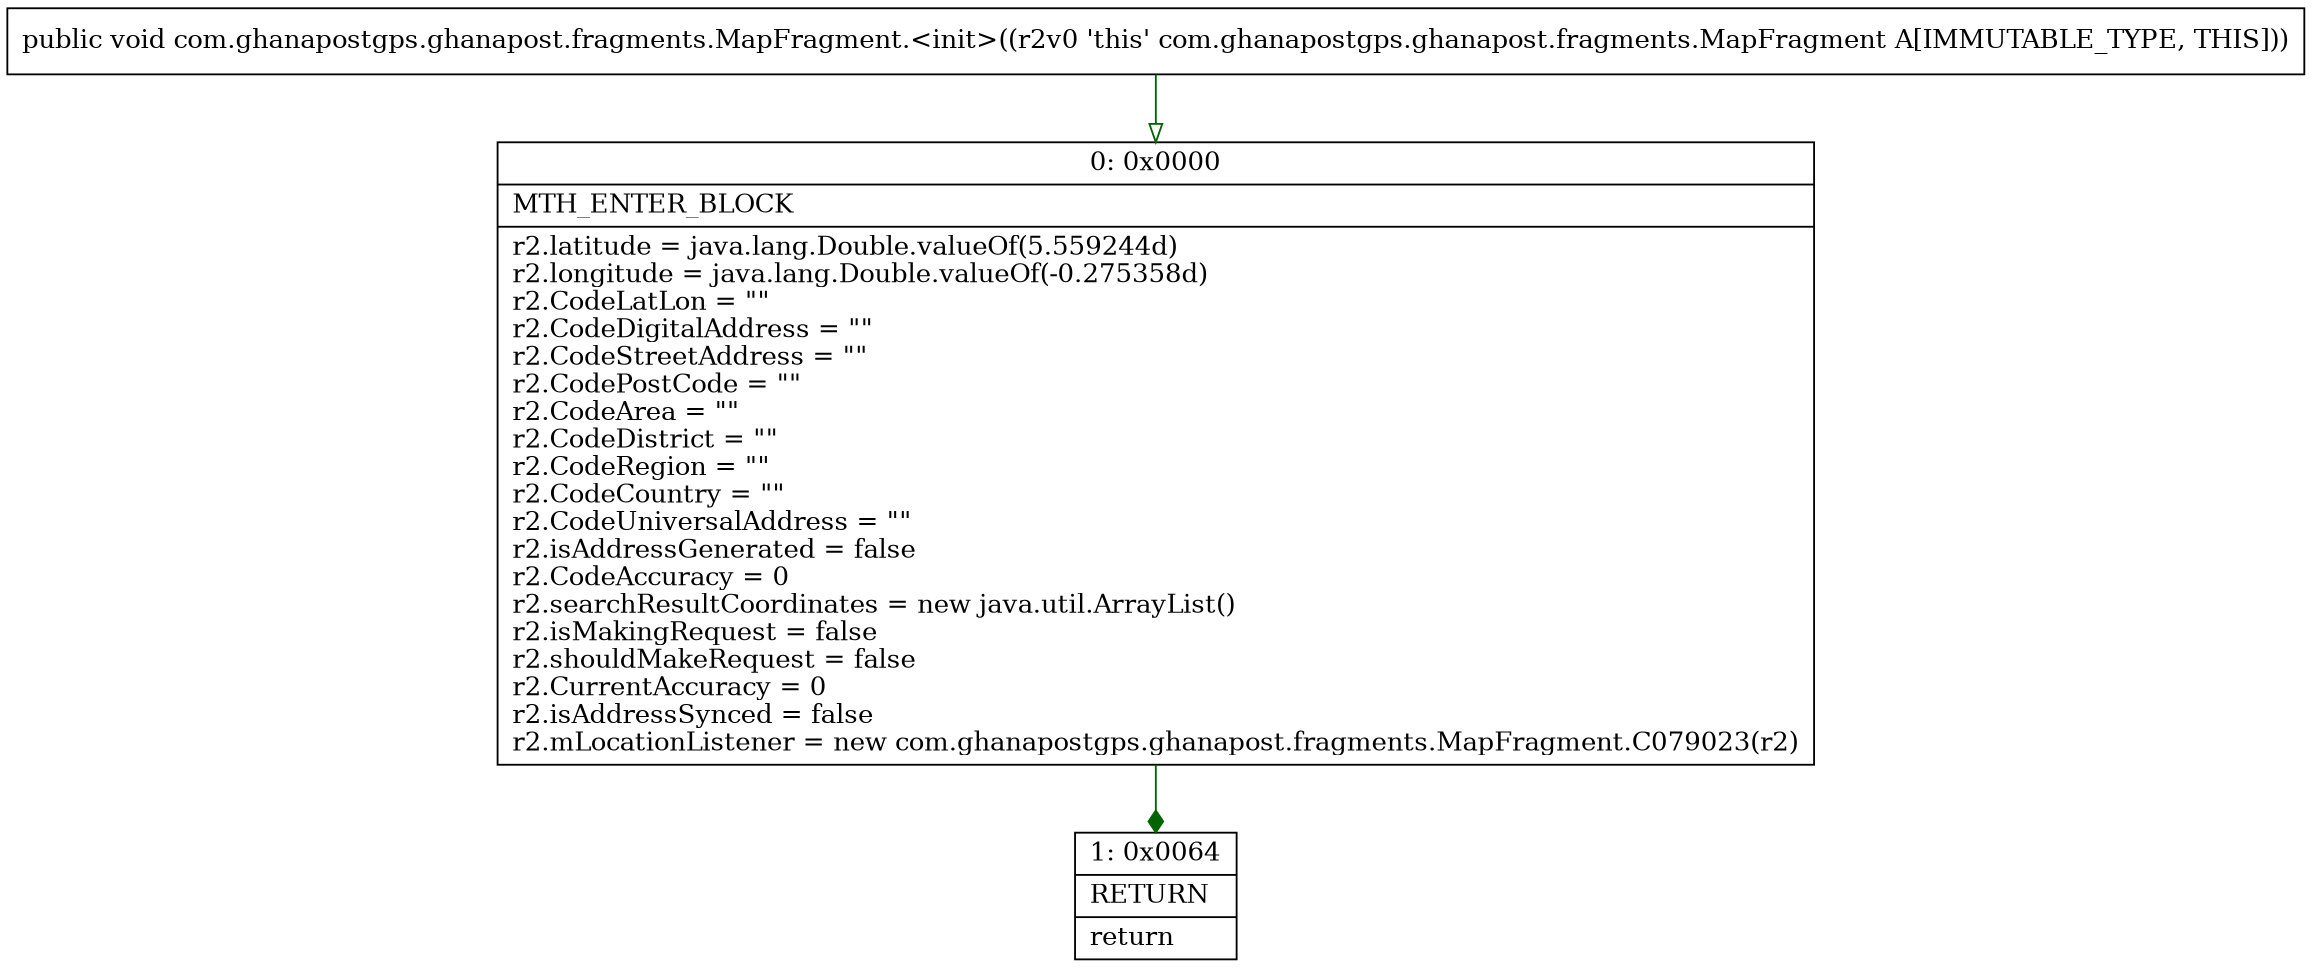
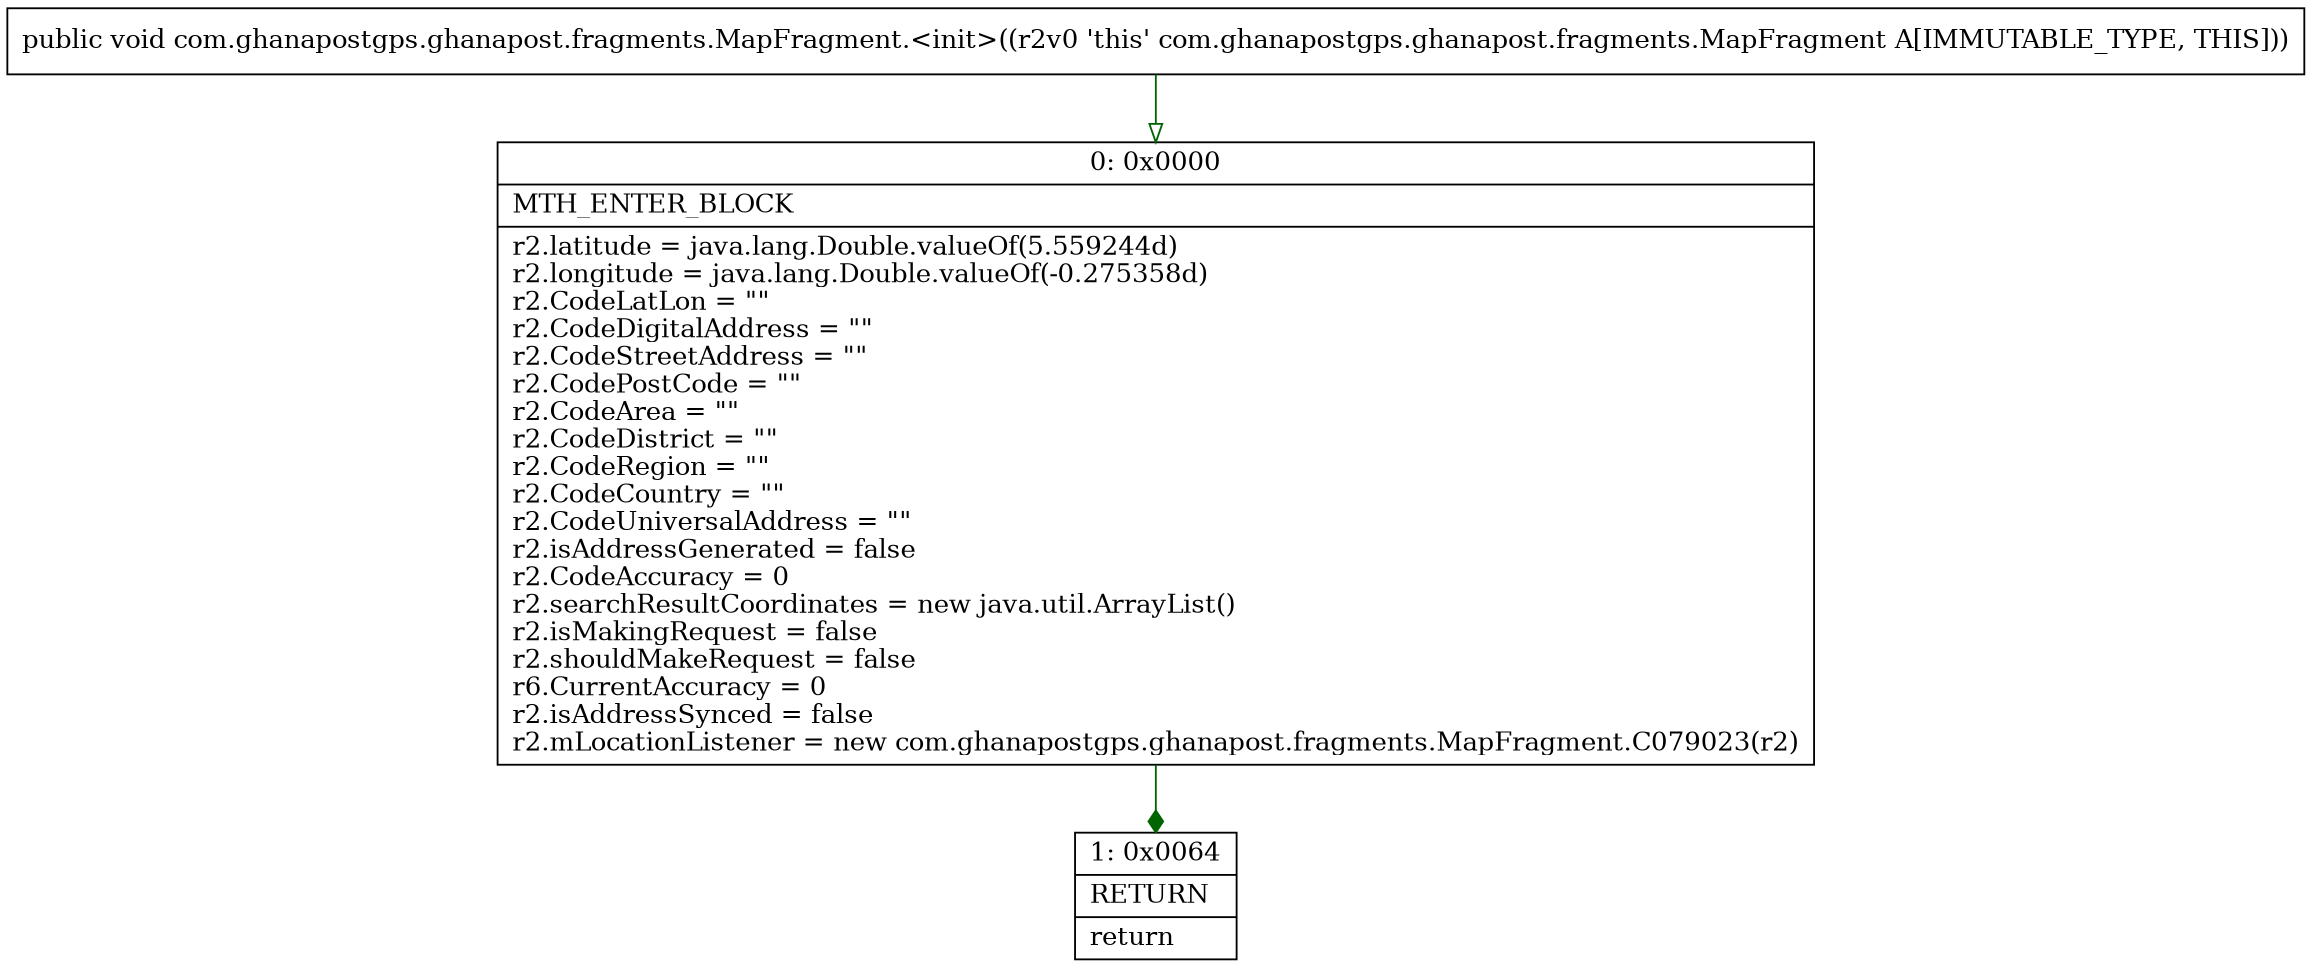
node "0: 0x0000": text "r2.CurrentAccuracy = 0" -> "r6.CurrentAccuracy = 0"
